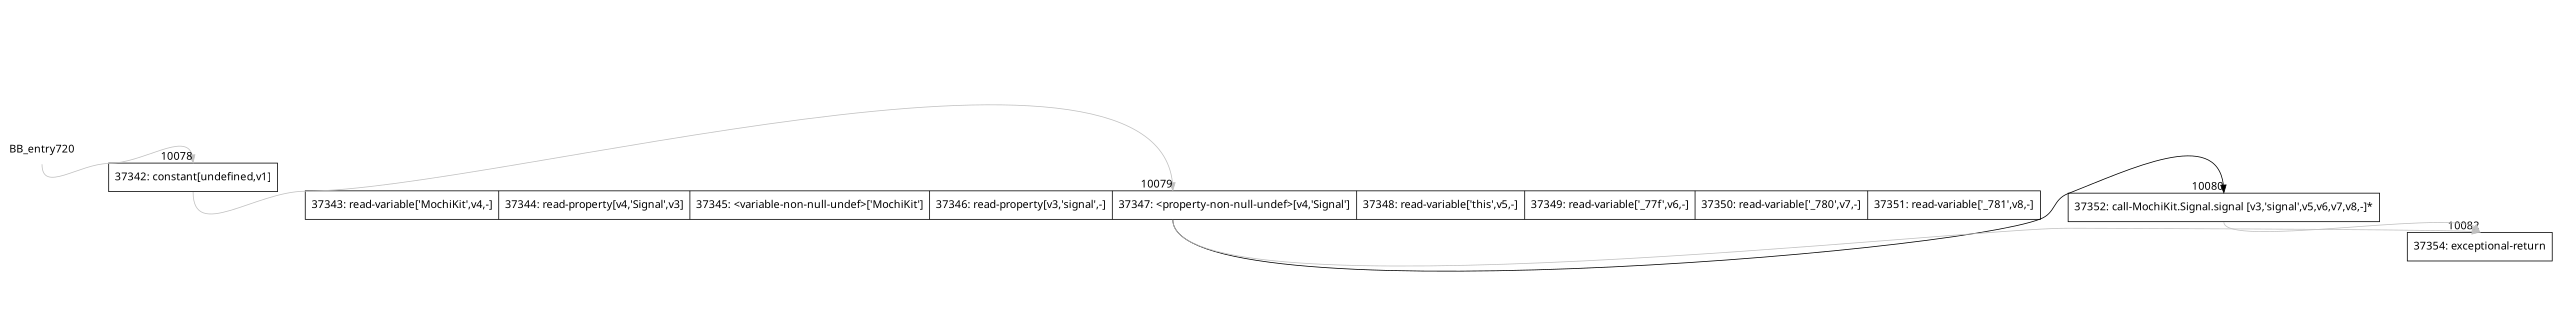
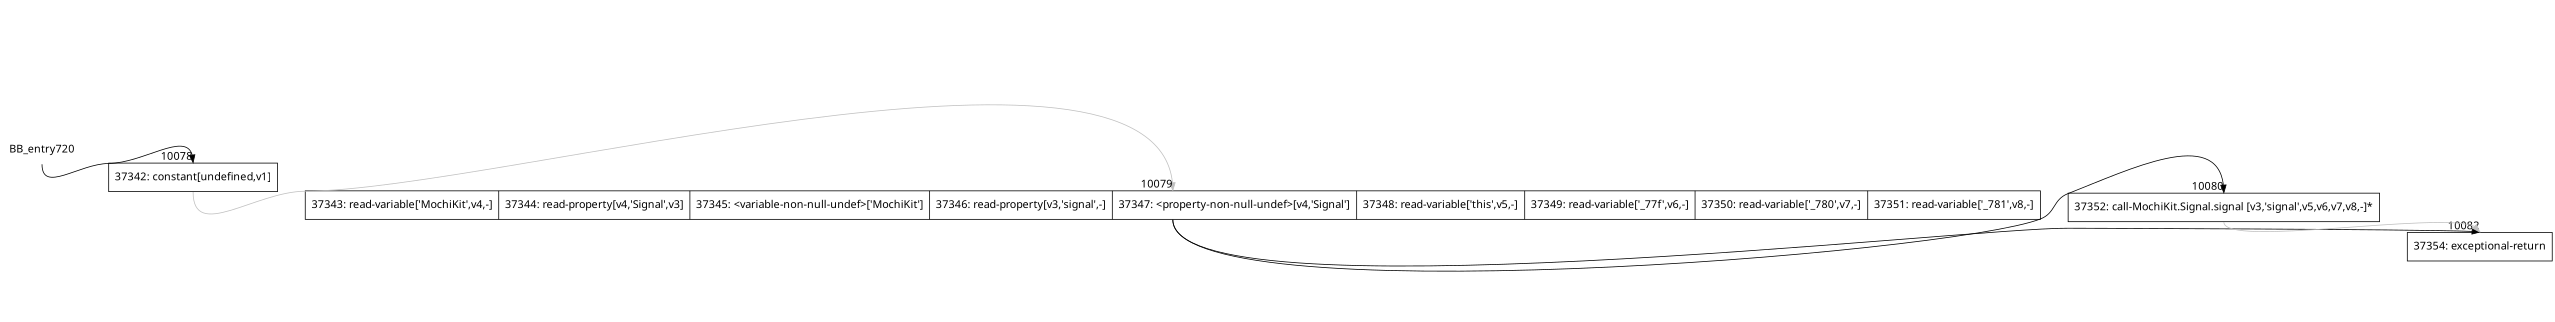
edge "BB_entry720" -> "37342: constant[undefined,v1]": color gray -> black
edge "37343: read-variable['MochiKit',v4,-]" -> "37354: exceptional-return": color gray -> black
